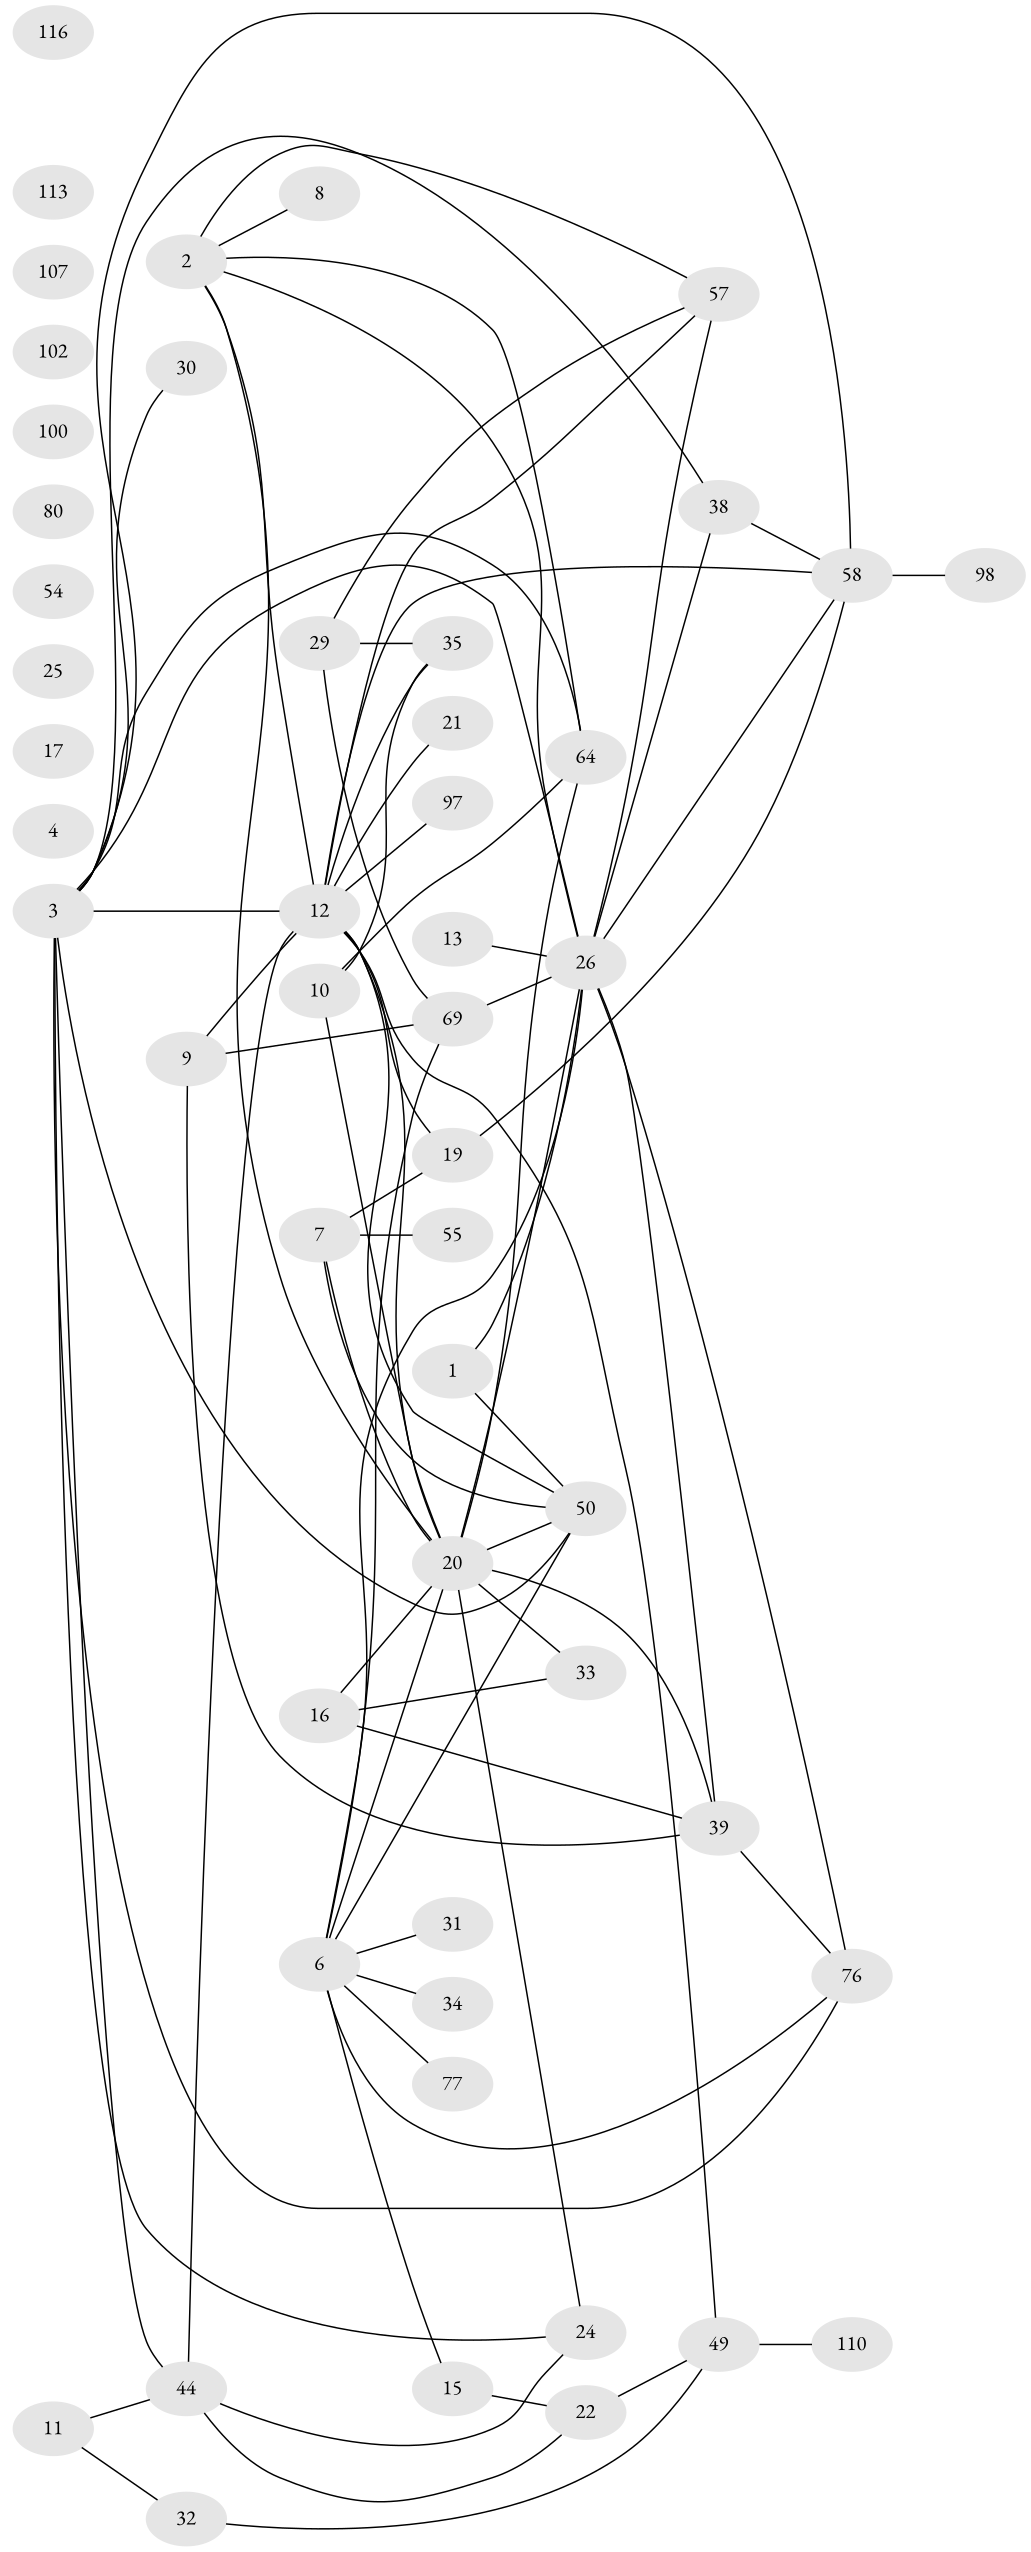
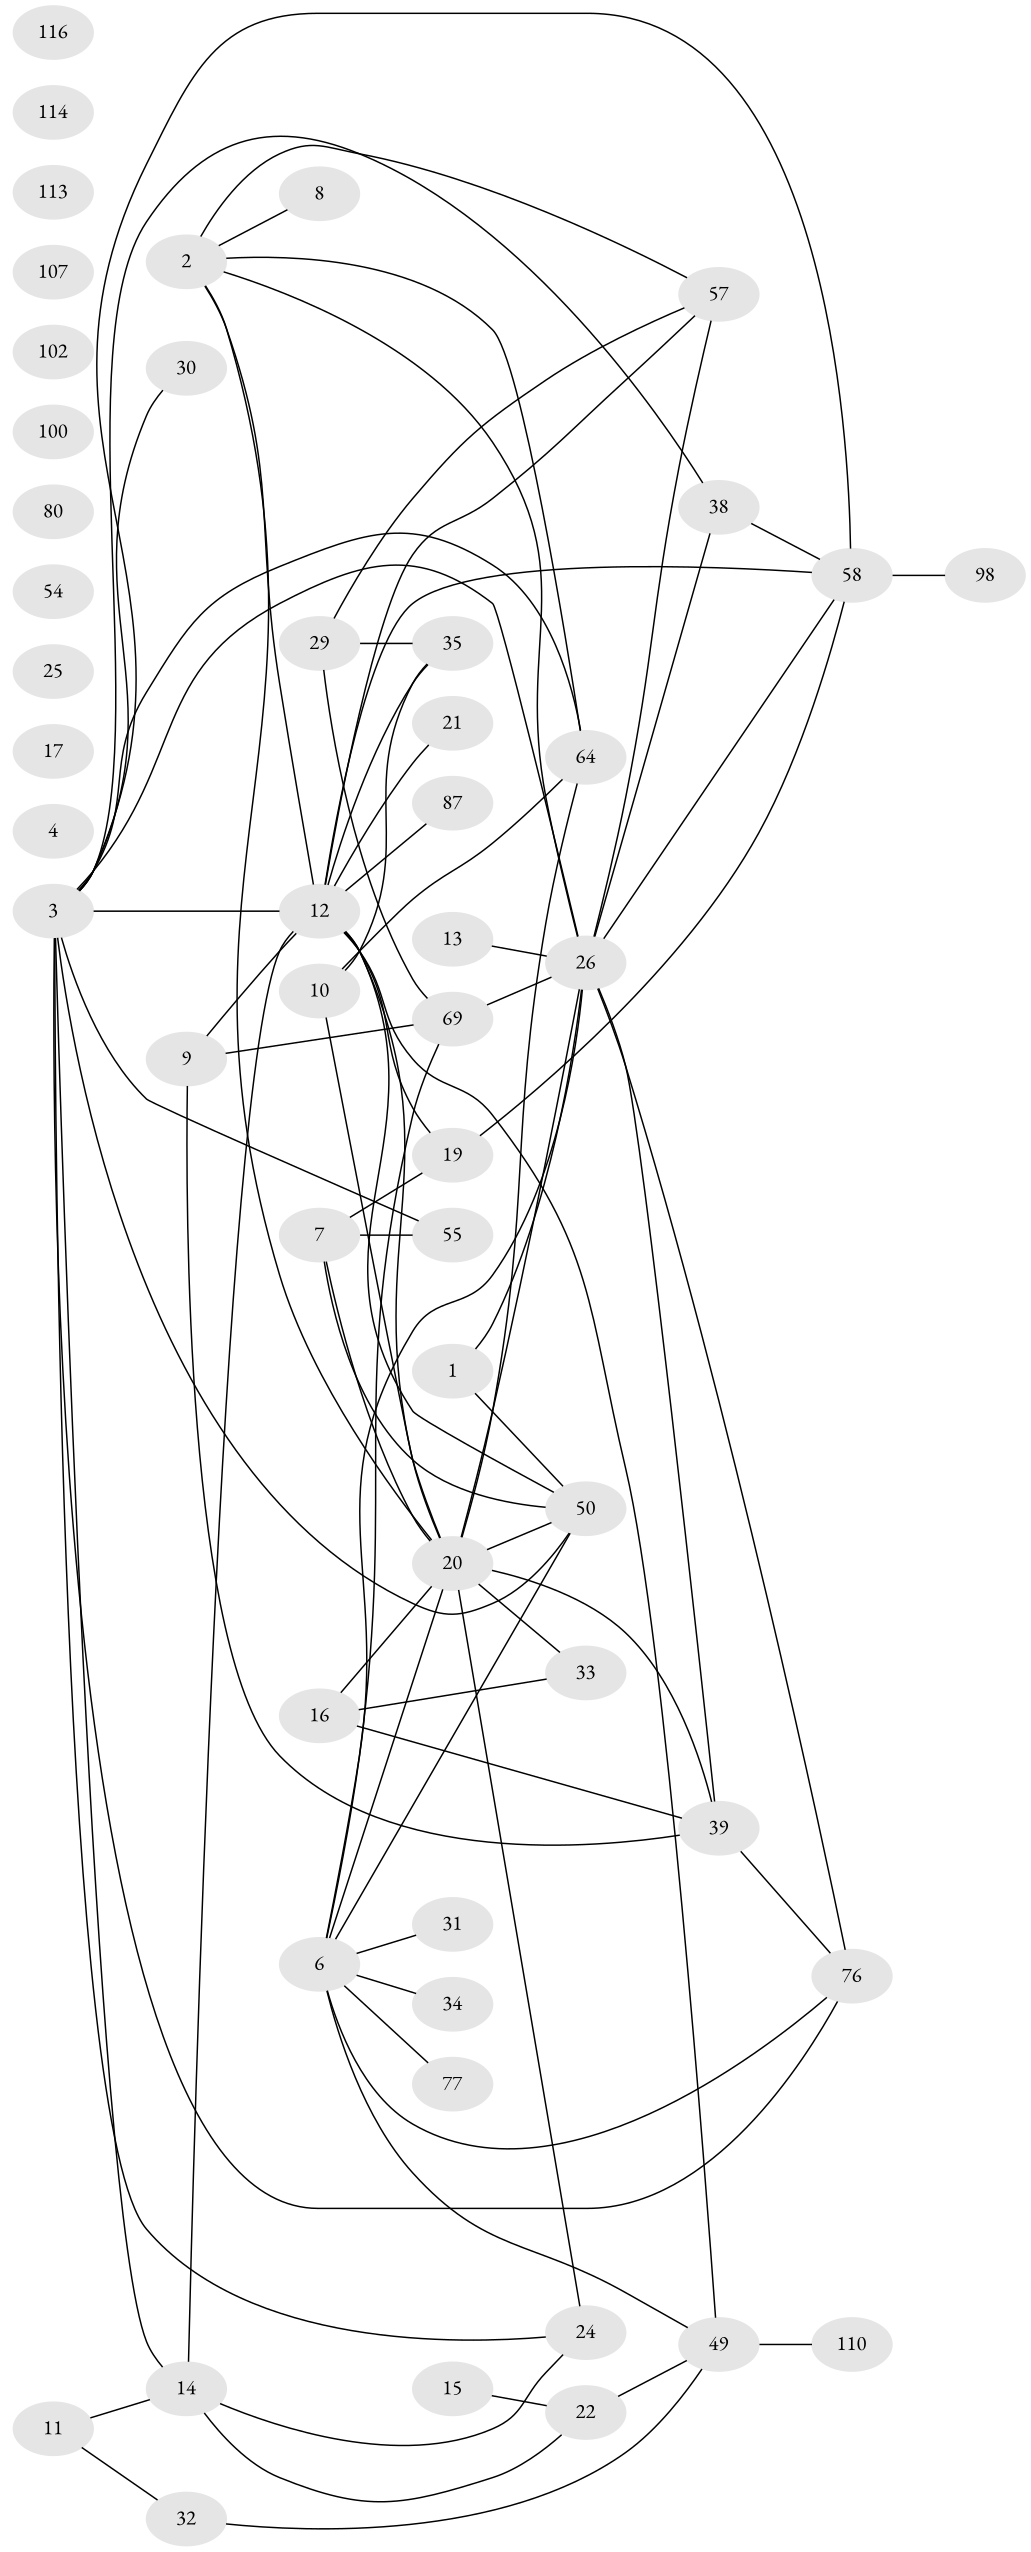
node "114": added
node "97": label "97" -> "87"
edge "3" -- "55": added
edge "6" -- "15": now "6" -- "49"
node "44": label "44" -> "14"
